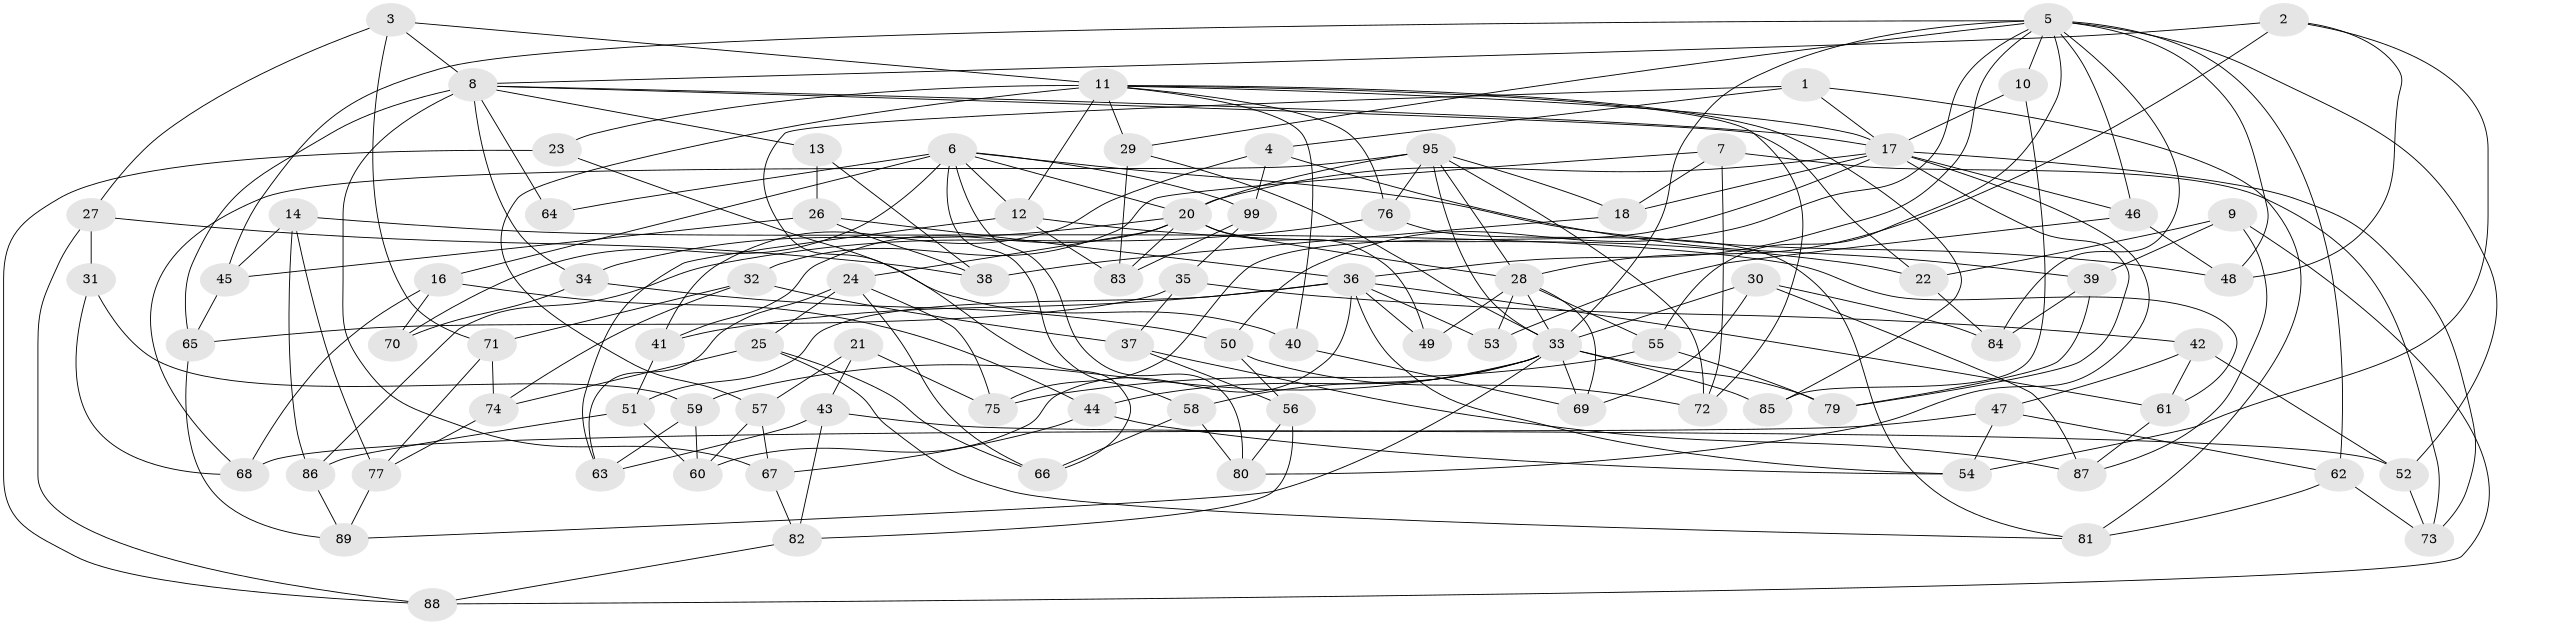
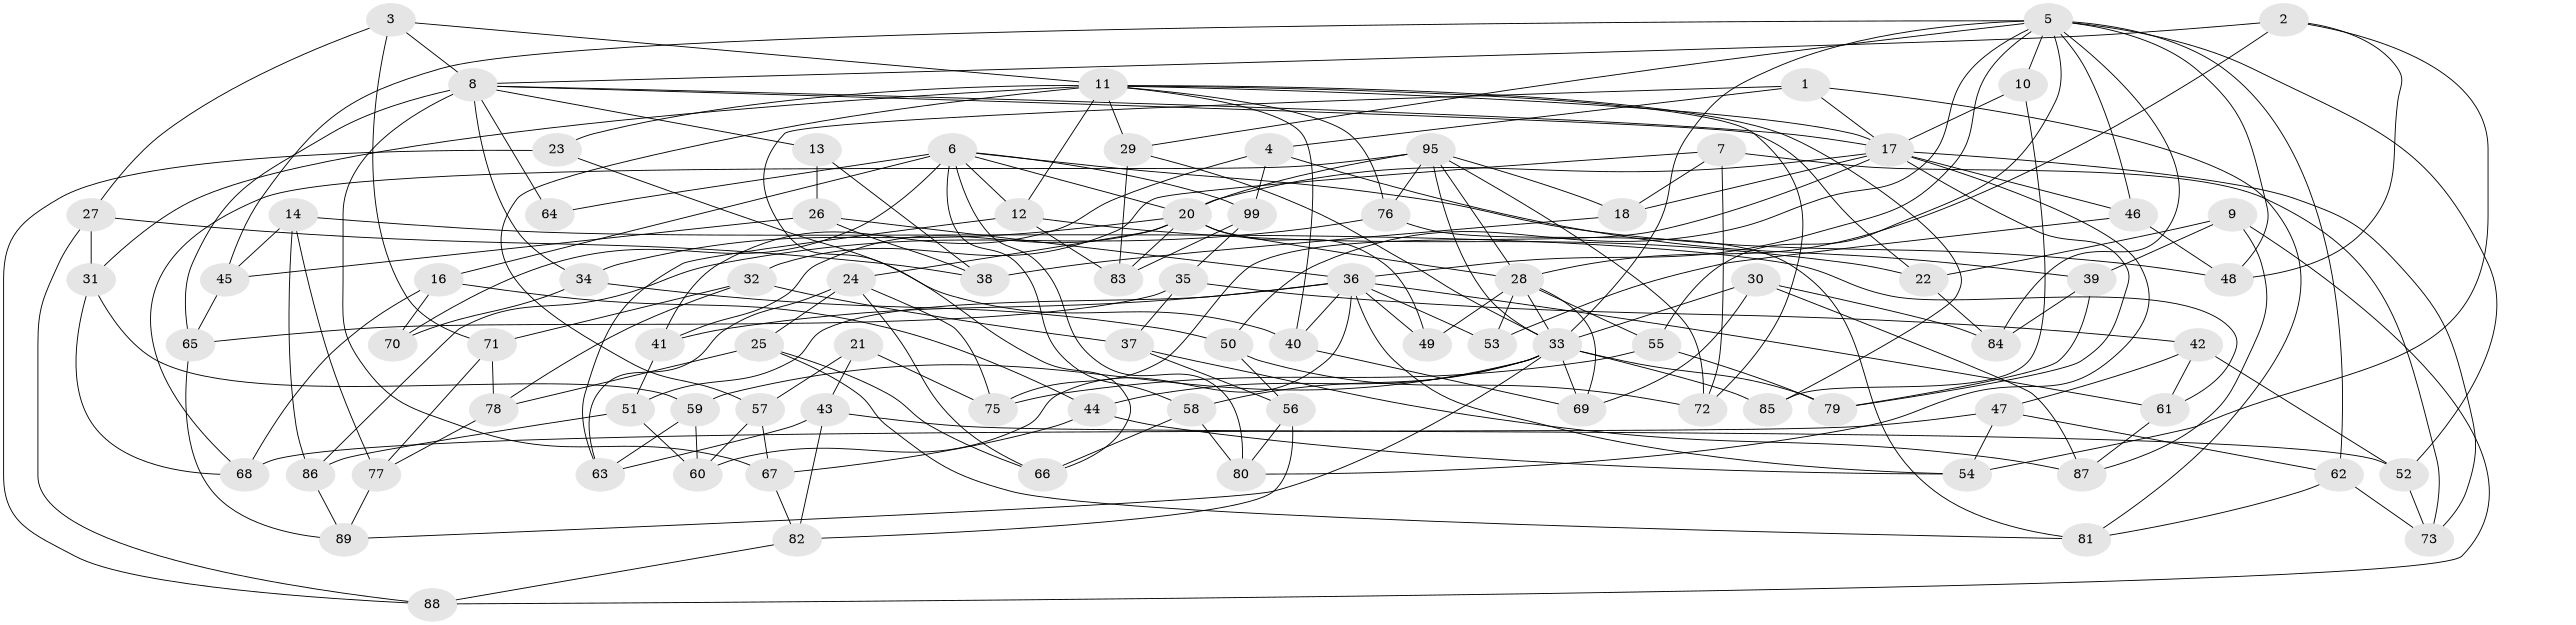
edge "11" -- "31": added
edge "36" -- "40": added
node "74": label "74" -> "78"
